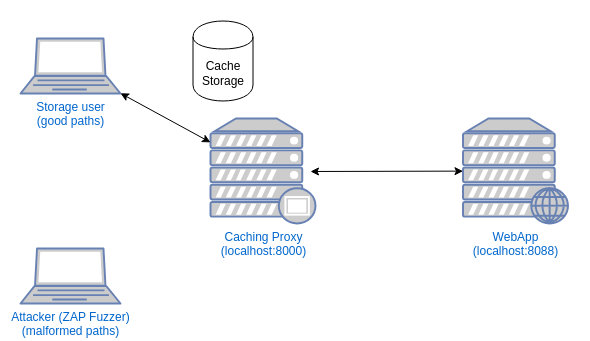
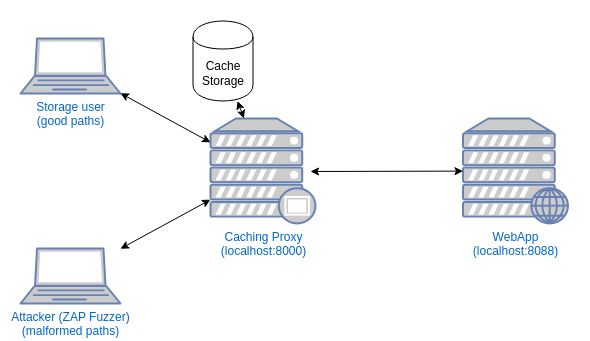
edge "Cache Storage" -- "Caching Proxy (localhost:8000)": added
edge "Caching Proxy (localhost:8000)" -- "Attacker (ZAP Fuzzer) (malformed paths)": added
